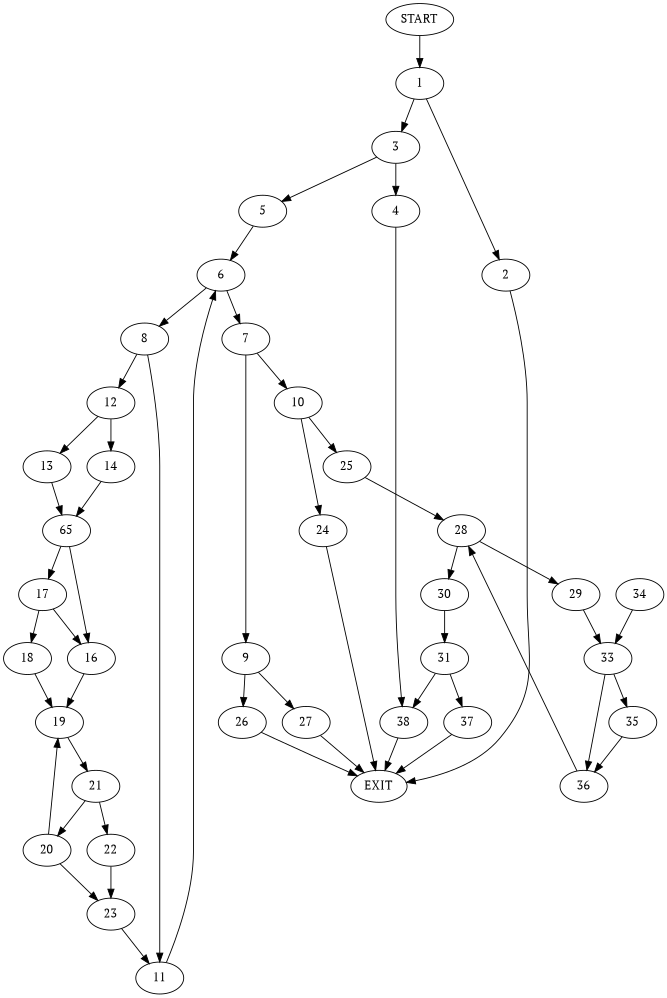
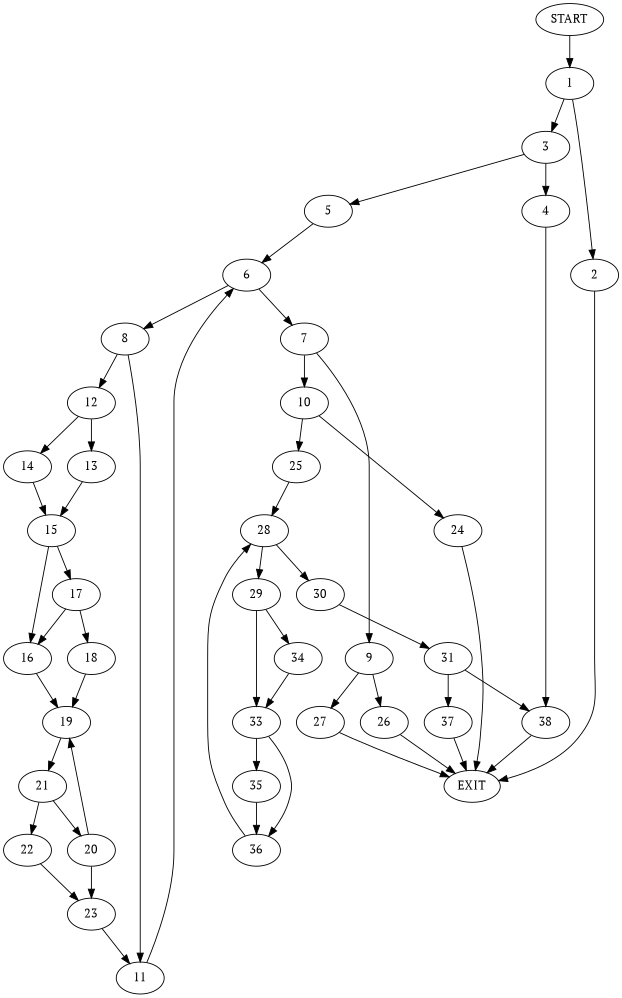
node "65": label "65" -> "15"
edge "29" -> "34": added
